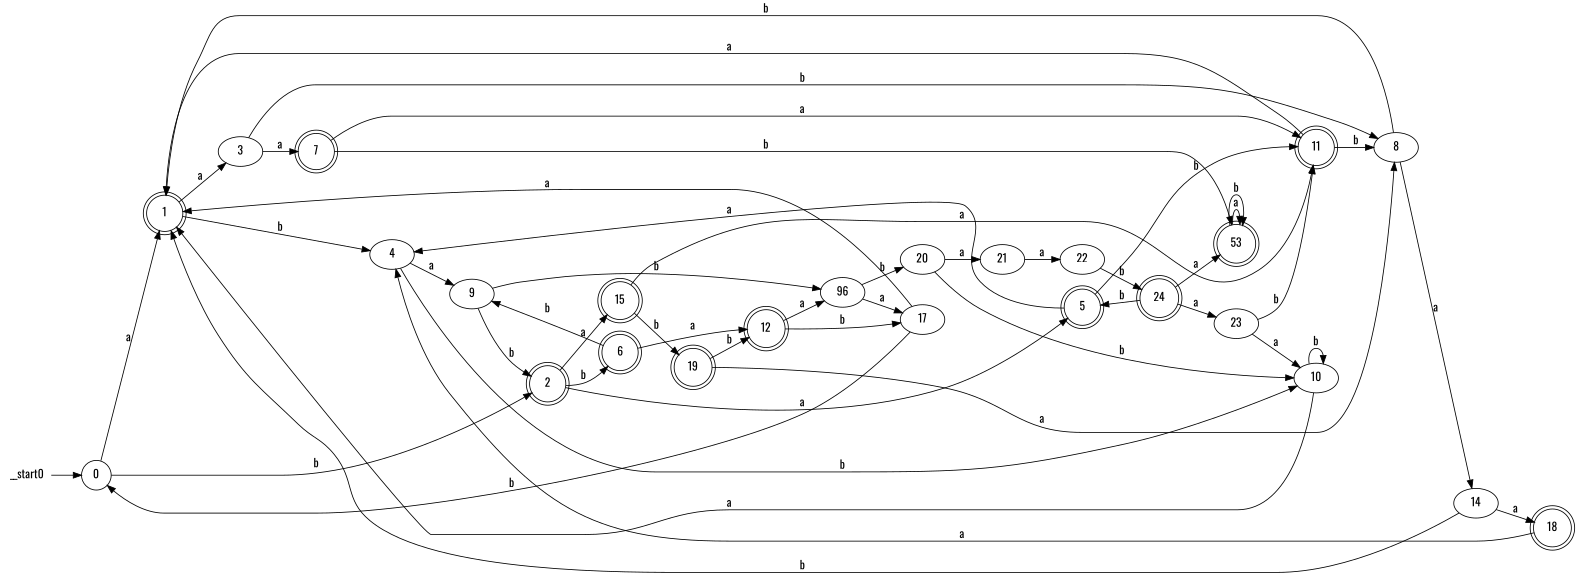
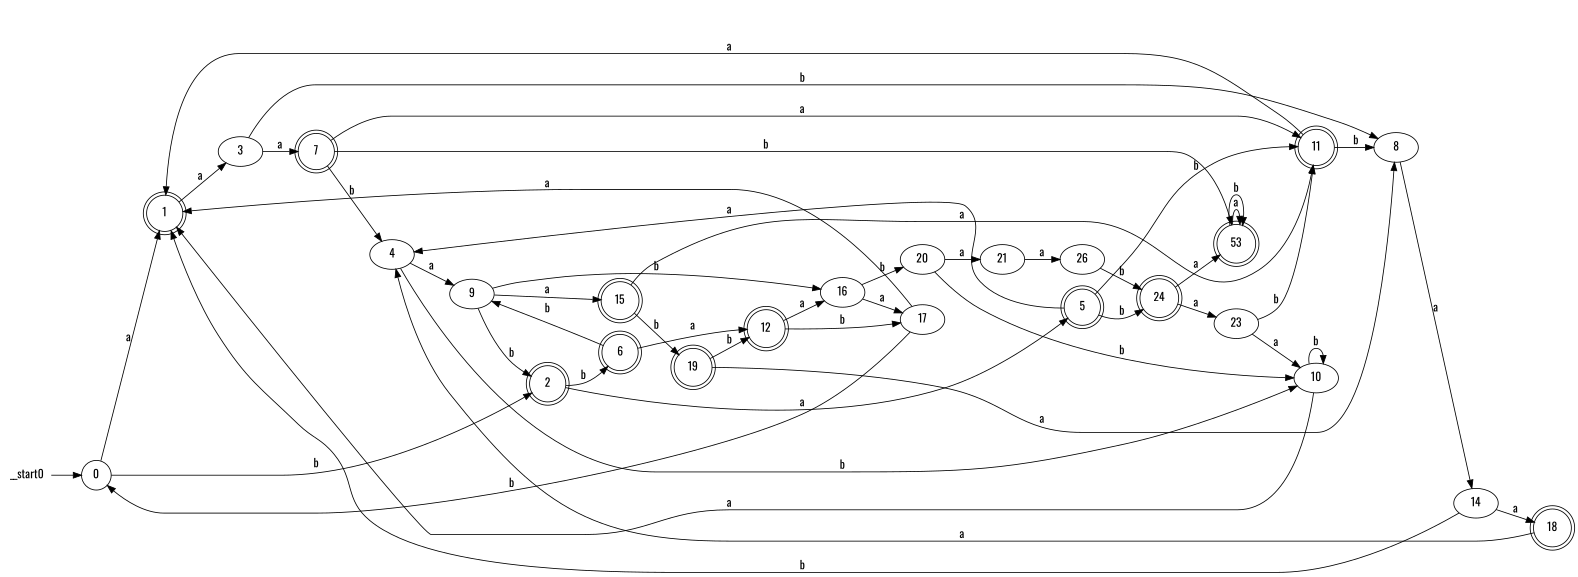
edge "8" -> "1": removed, label "b"
edge "1" -> "4": now "7" -> "4"
node "22": label "22" -> "26"
node "96": label "96" -> "16"
edge "24" -> "5": reversed
edge "2" -> "15": now "9" -> "15"
